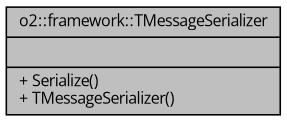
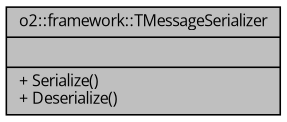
node "o2::framework::TMessageSerializer": text "+ TMessageSerializer()" -> "+ Deserialize()"
